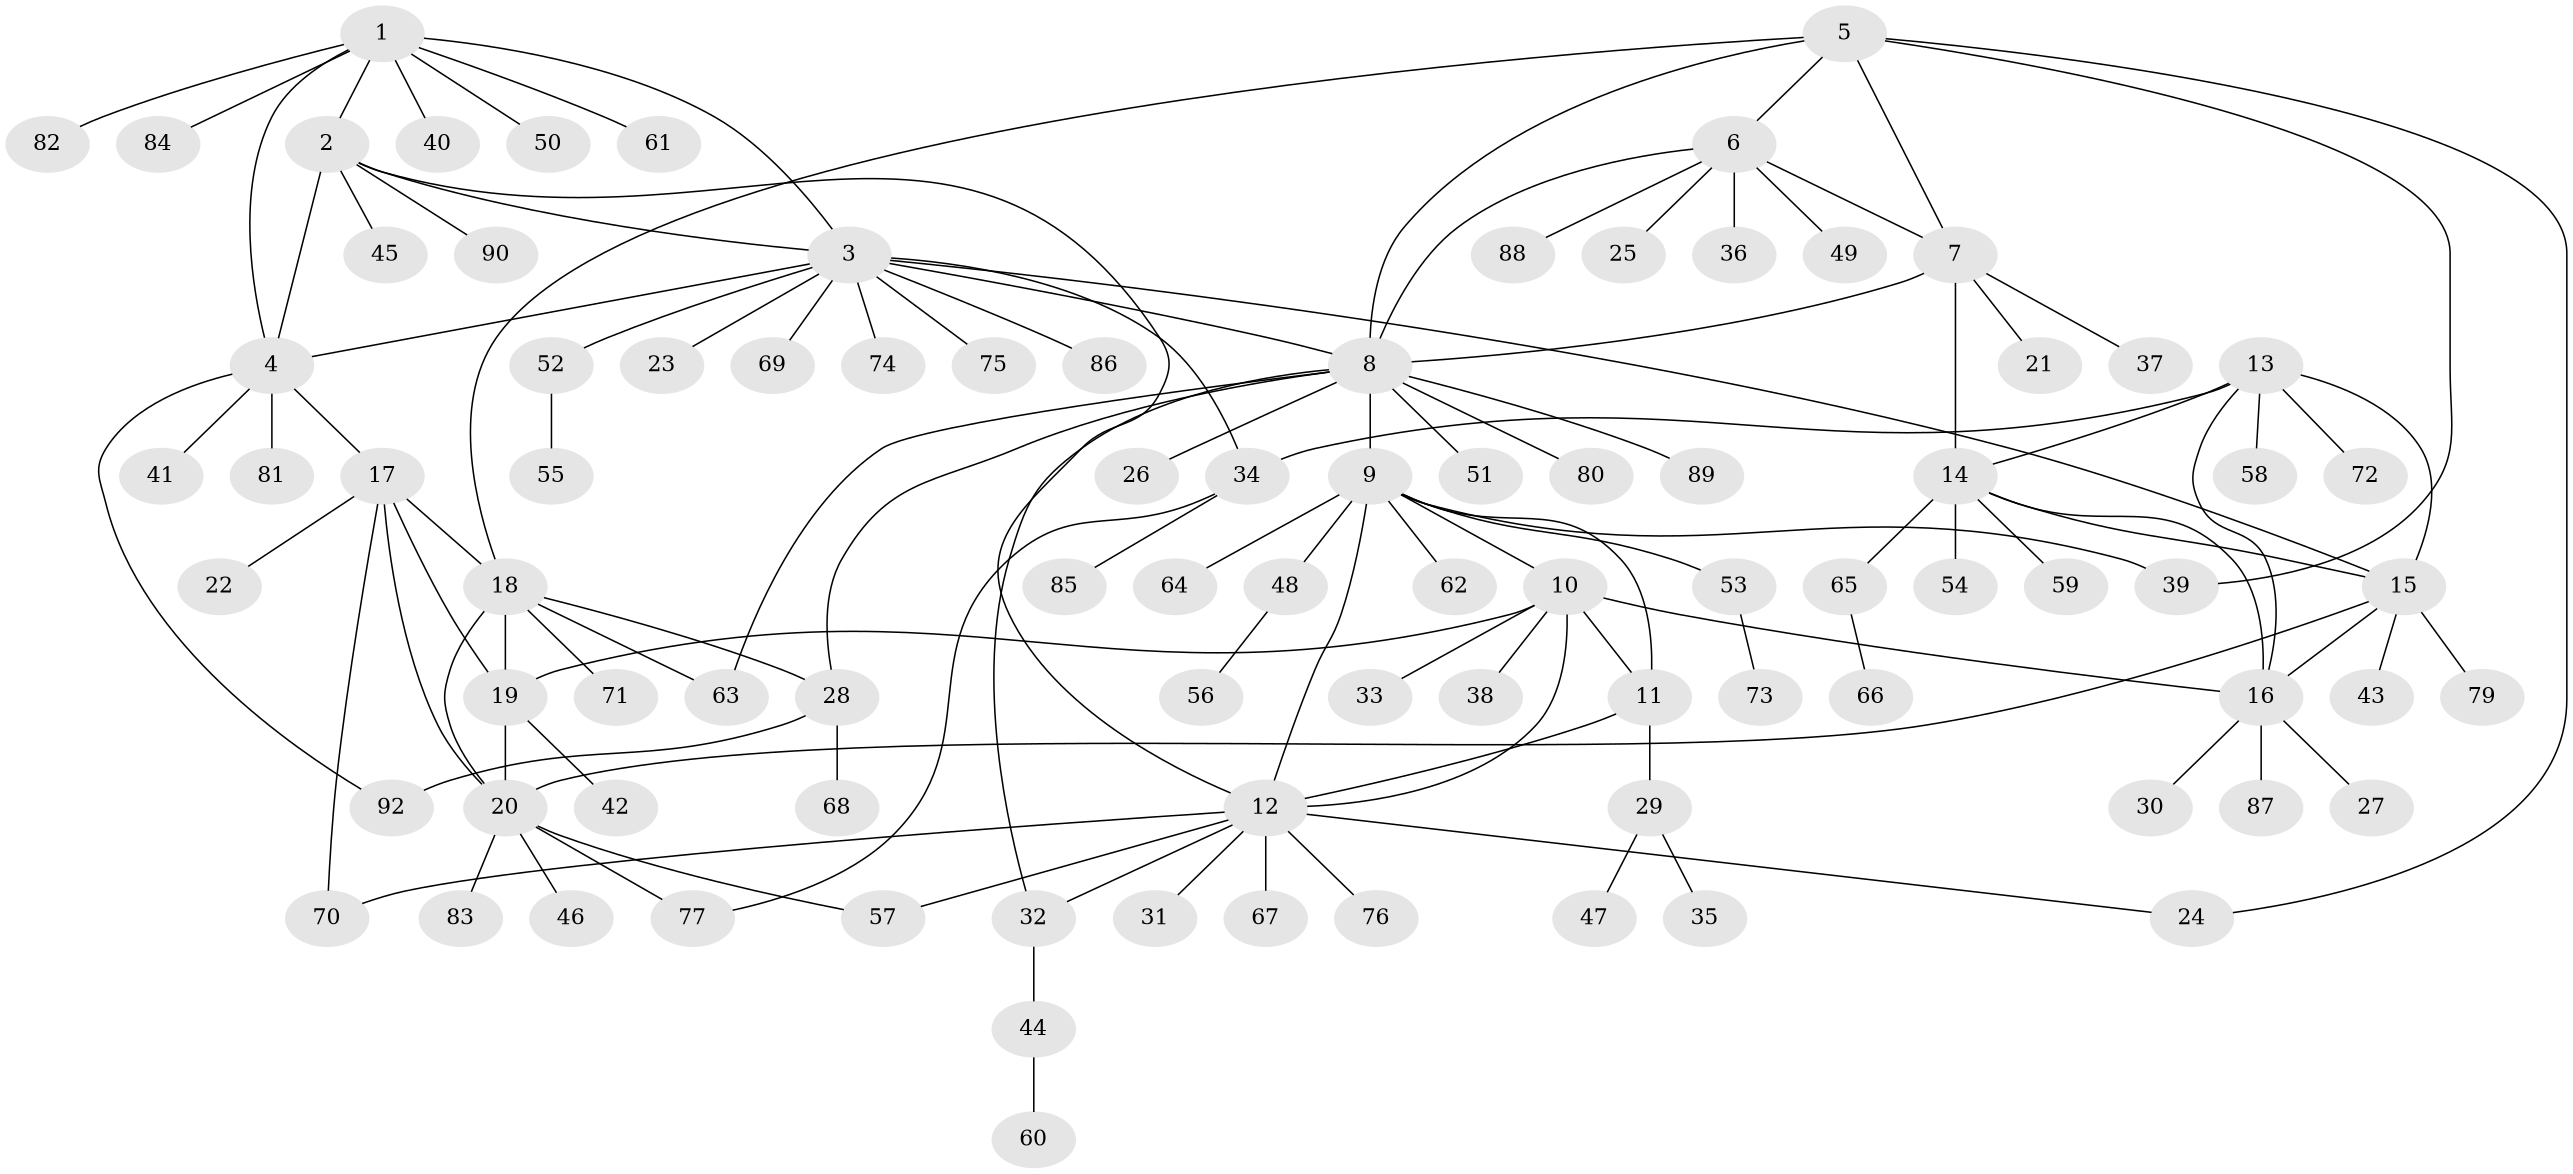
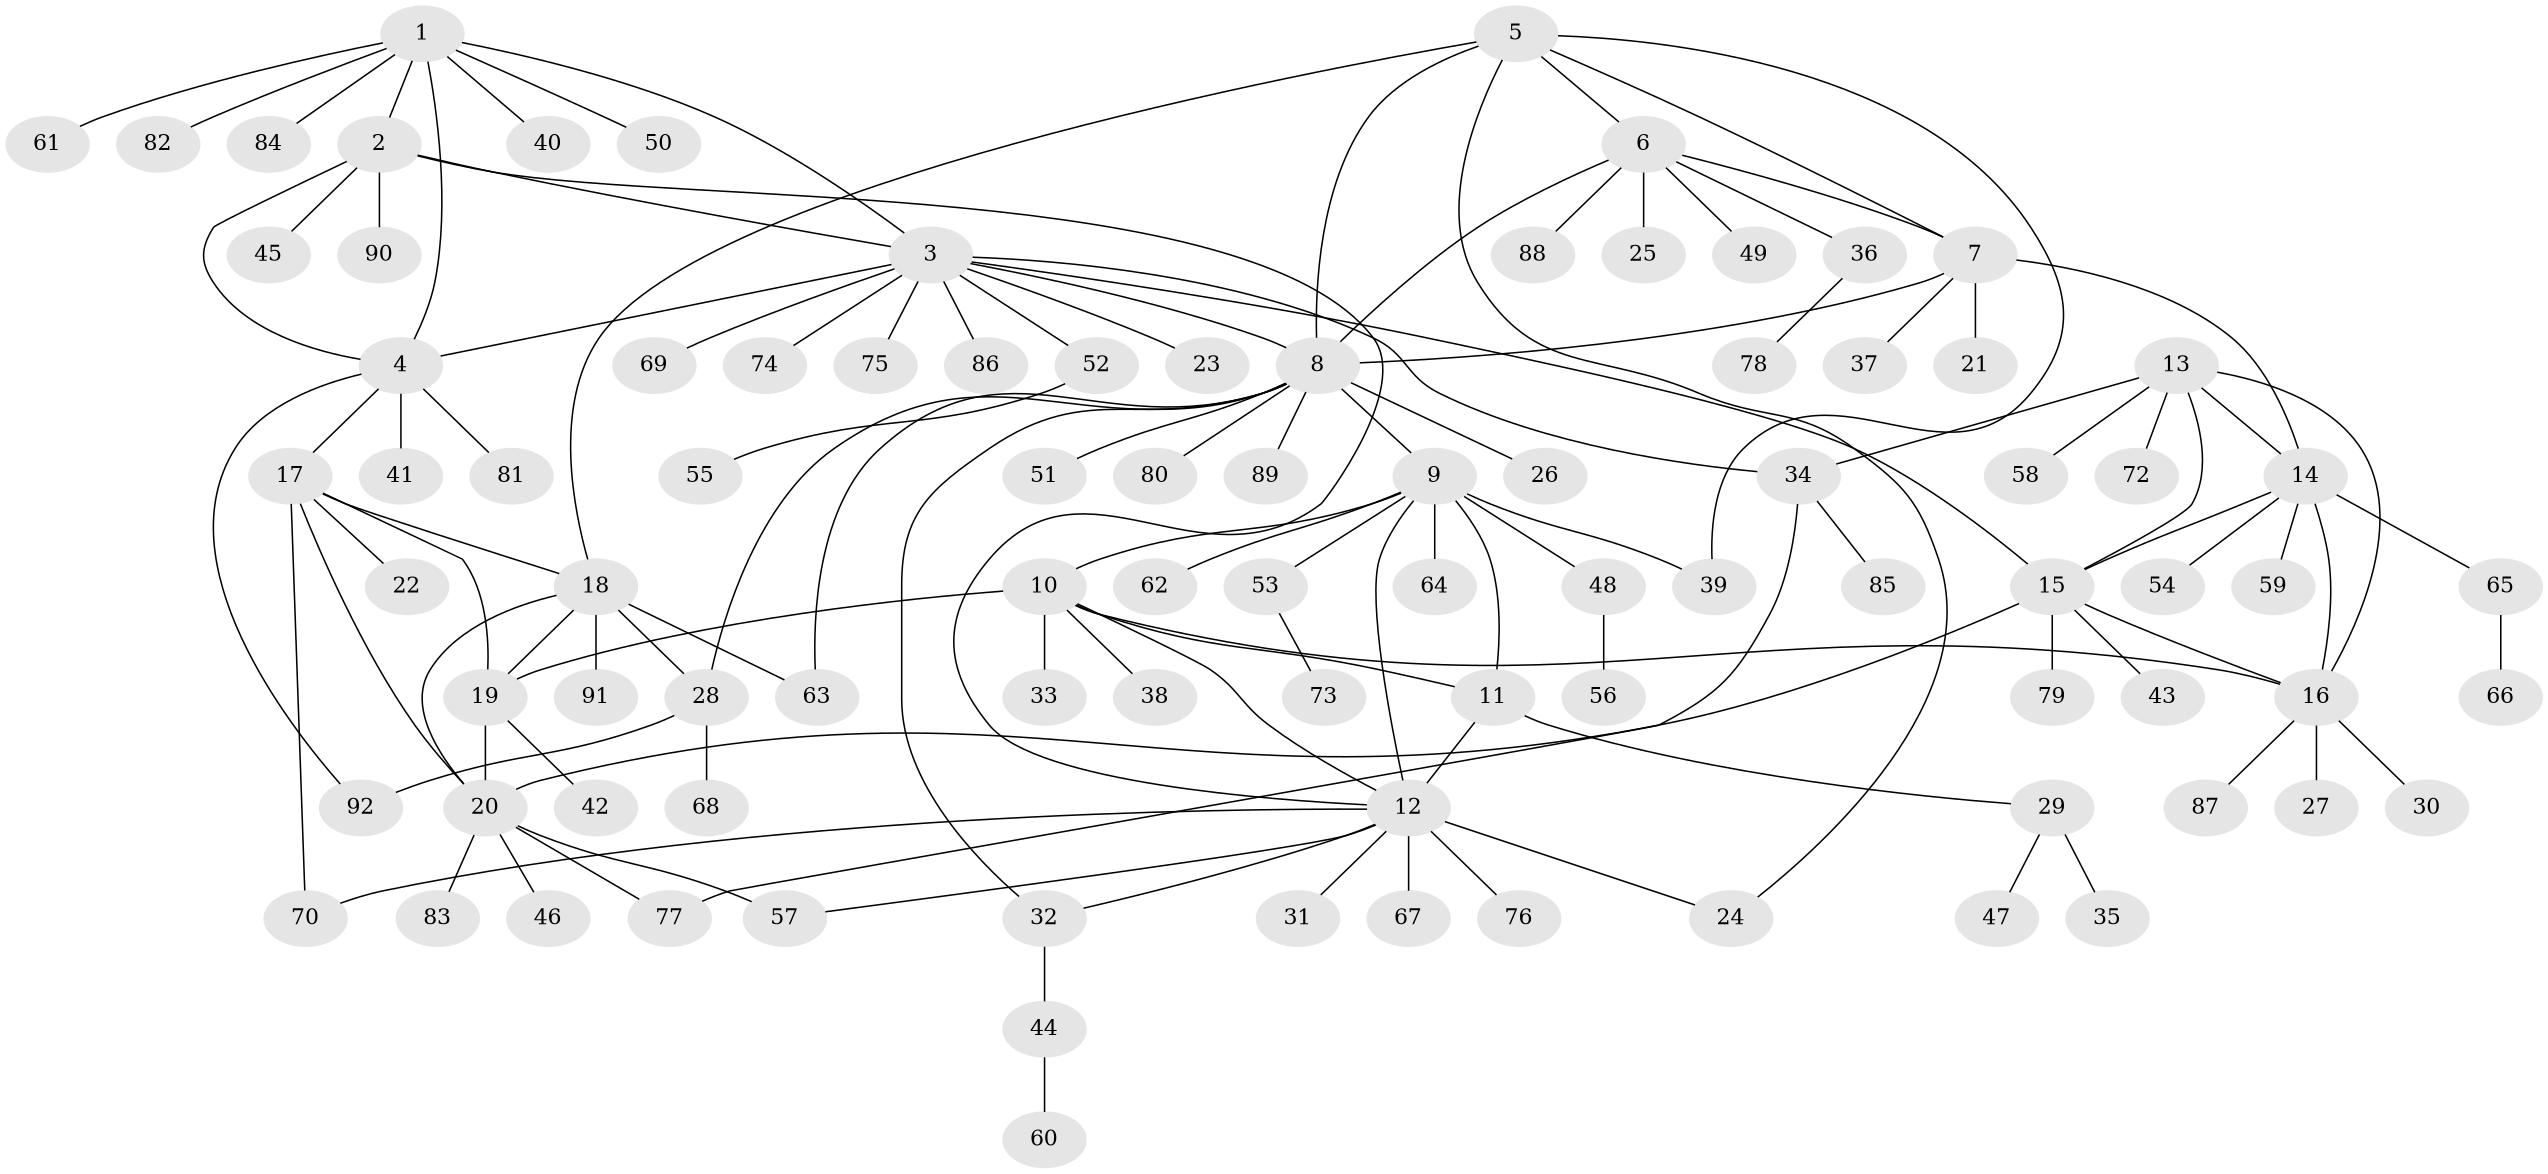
node "78": added
node "71": label "71" -> "91"
